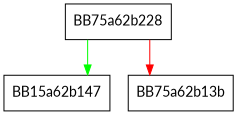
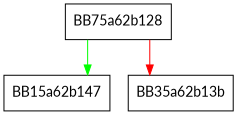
node "BB75a62b228": label "BB75a62b228" -> "BB75a62b128"
node "BB75a62b13b": label "BB75a62b13b" -> "BB35a62b13b"
